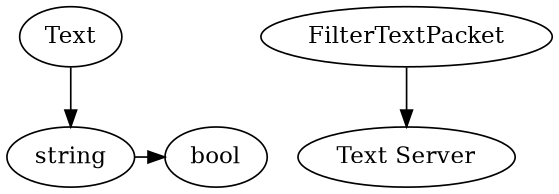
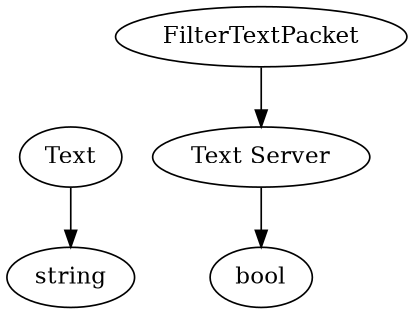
edge "string" -> "bool": now "Text Server" -> "bool"
